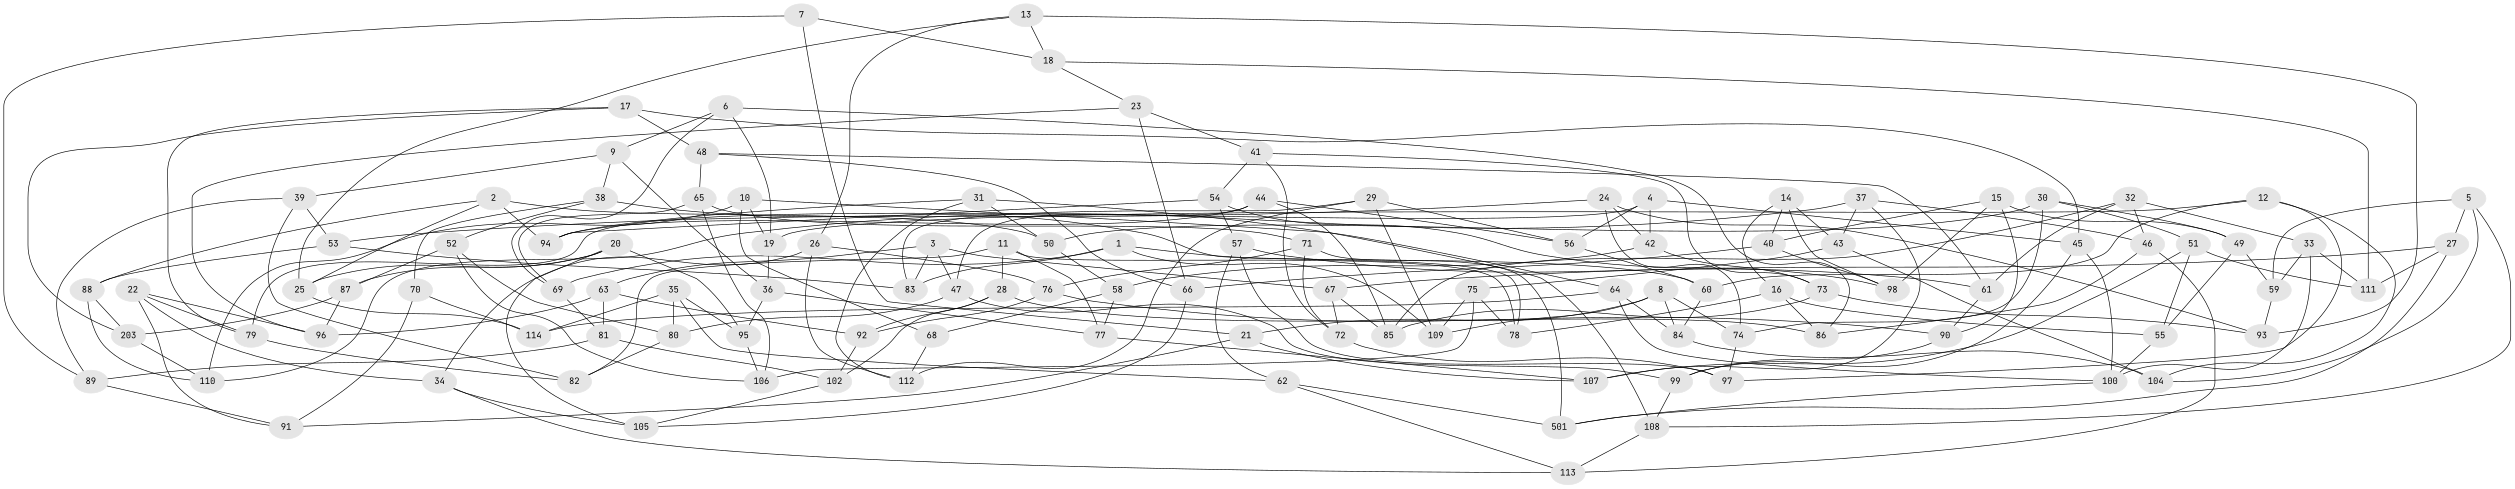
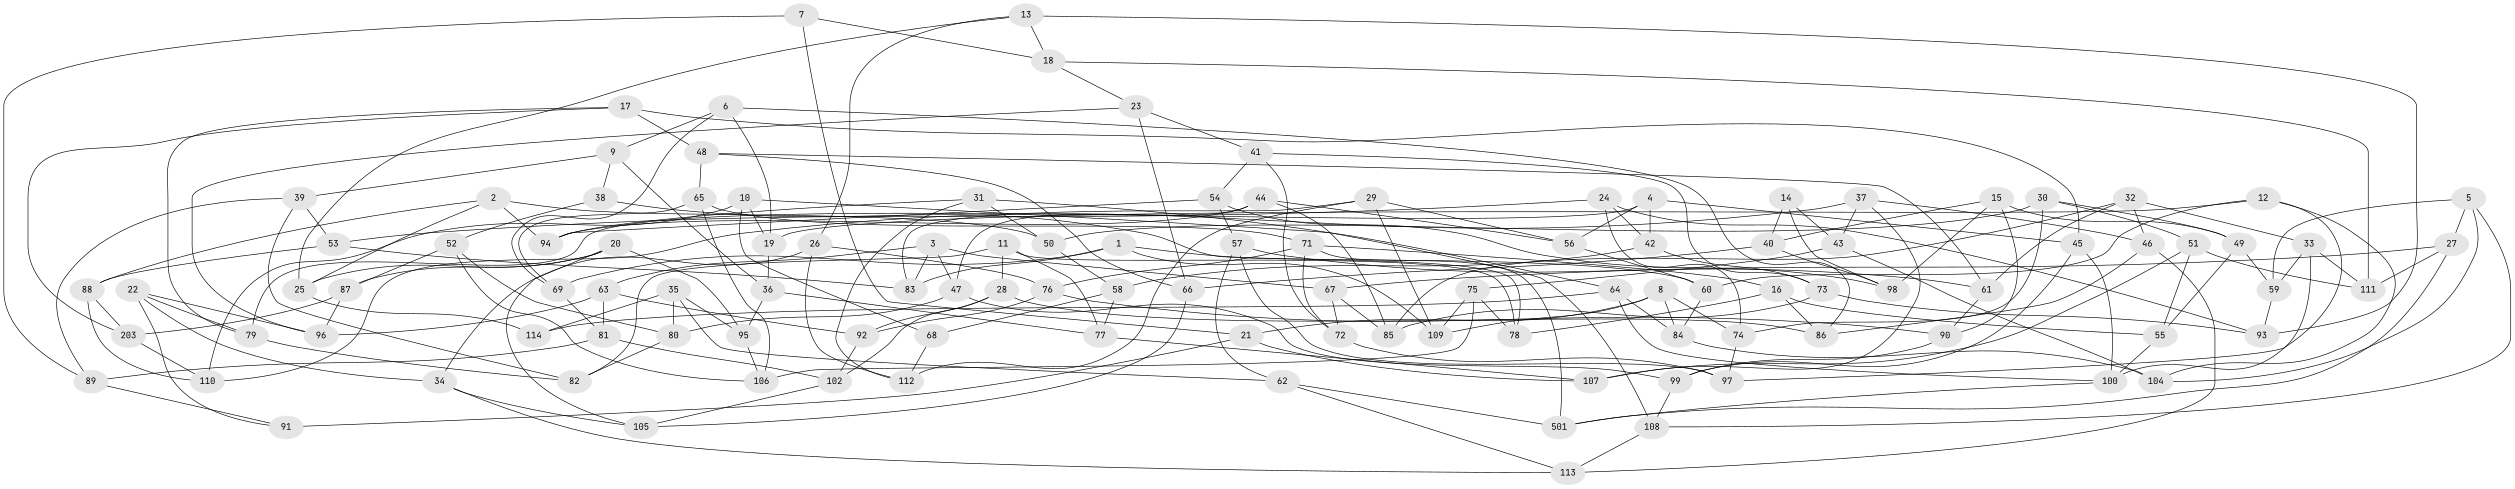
edge "14" -- "16": now "71" -- "16"
node "70": removed
